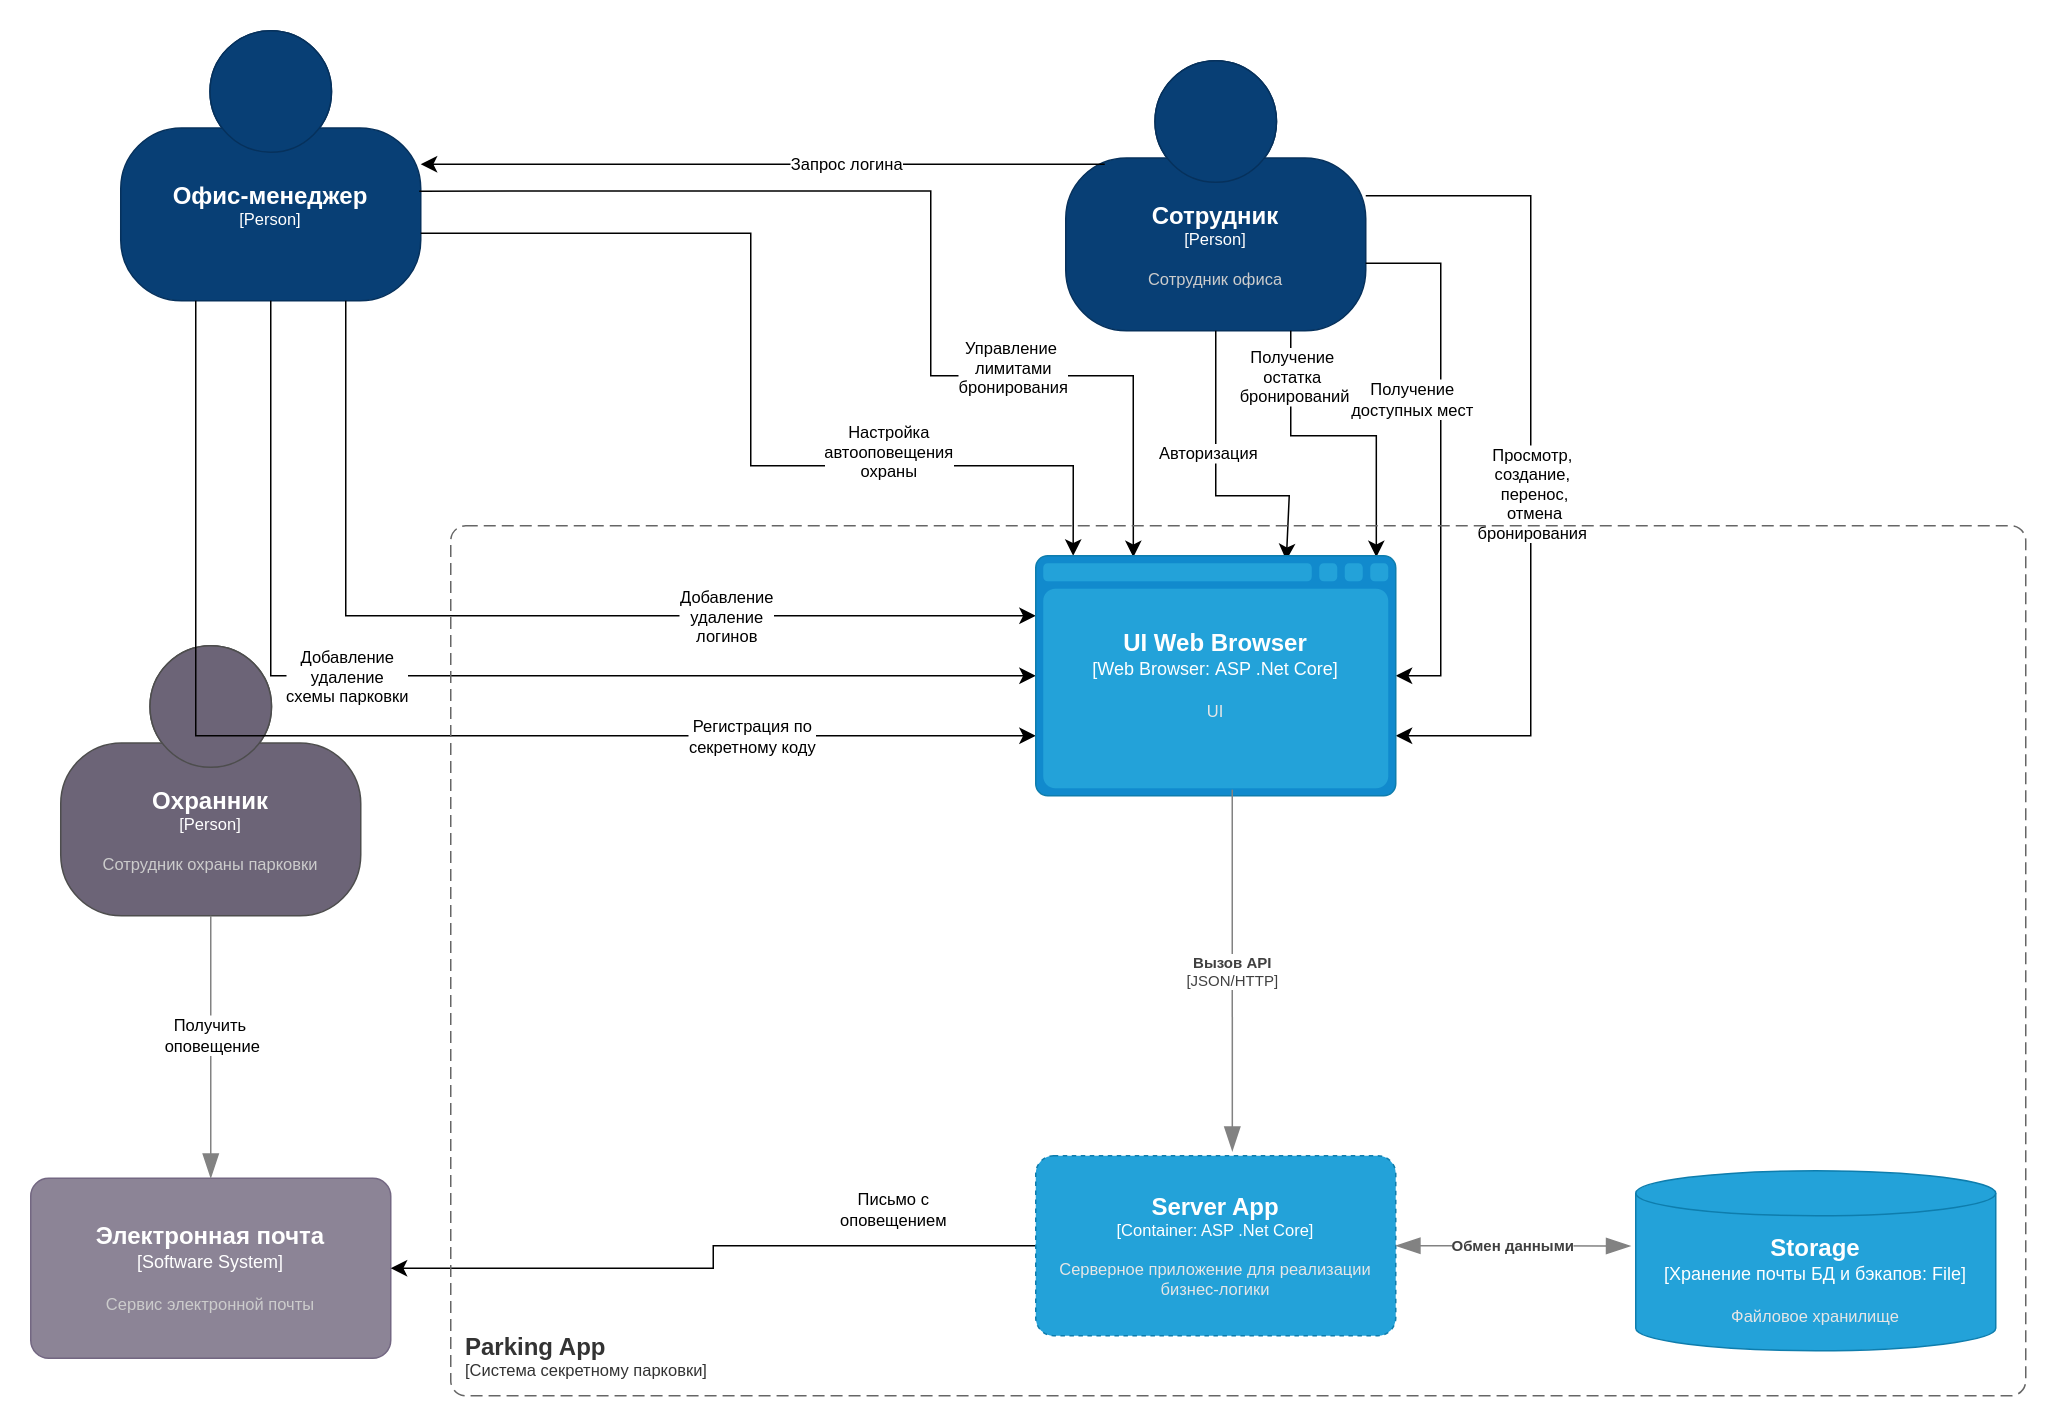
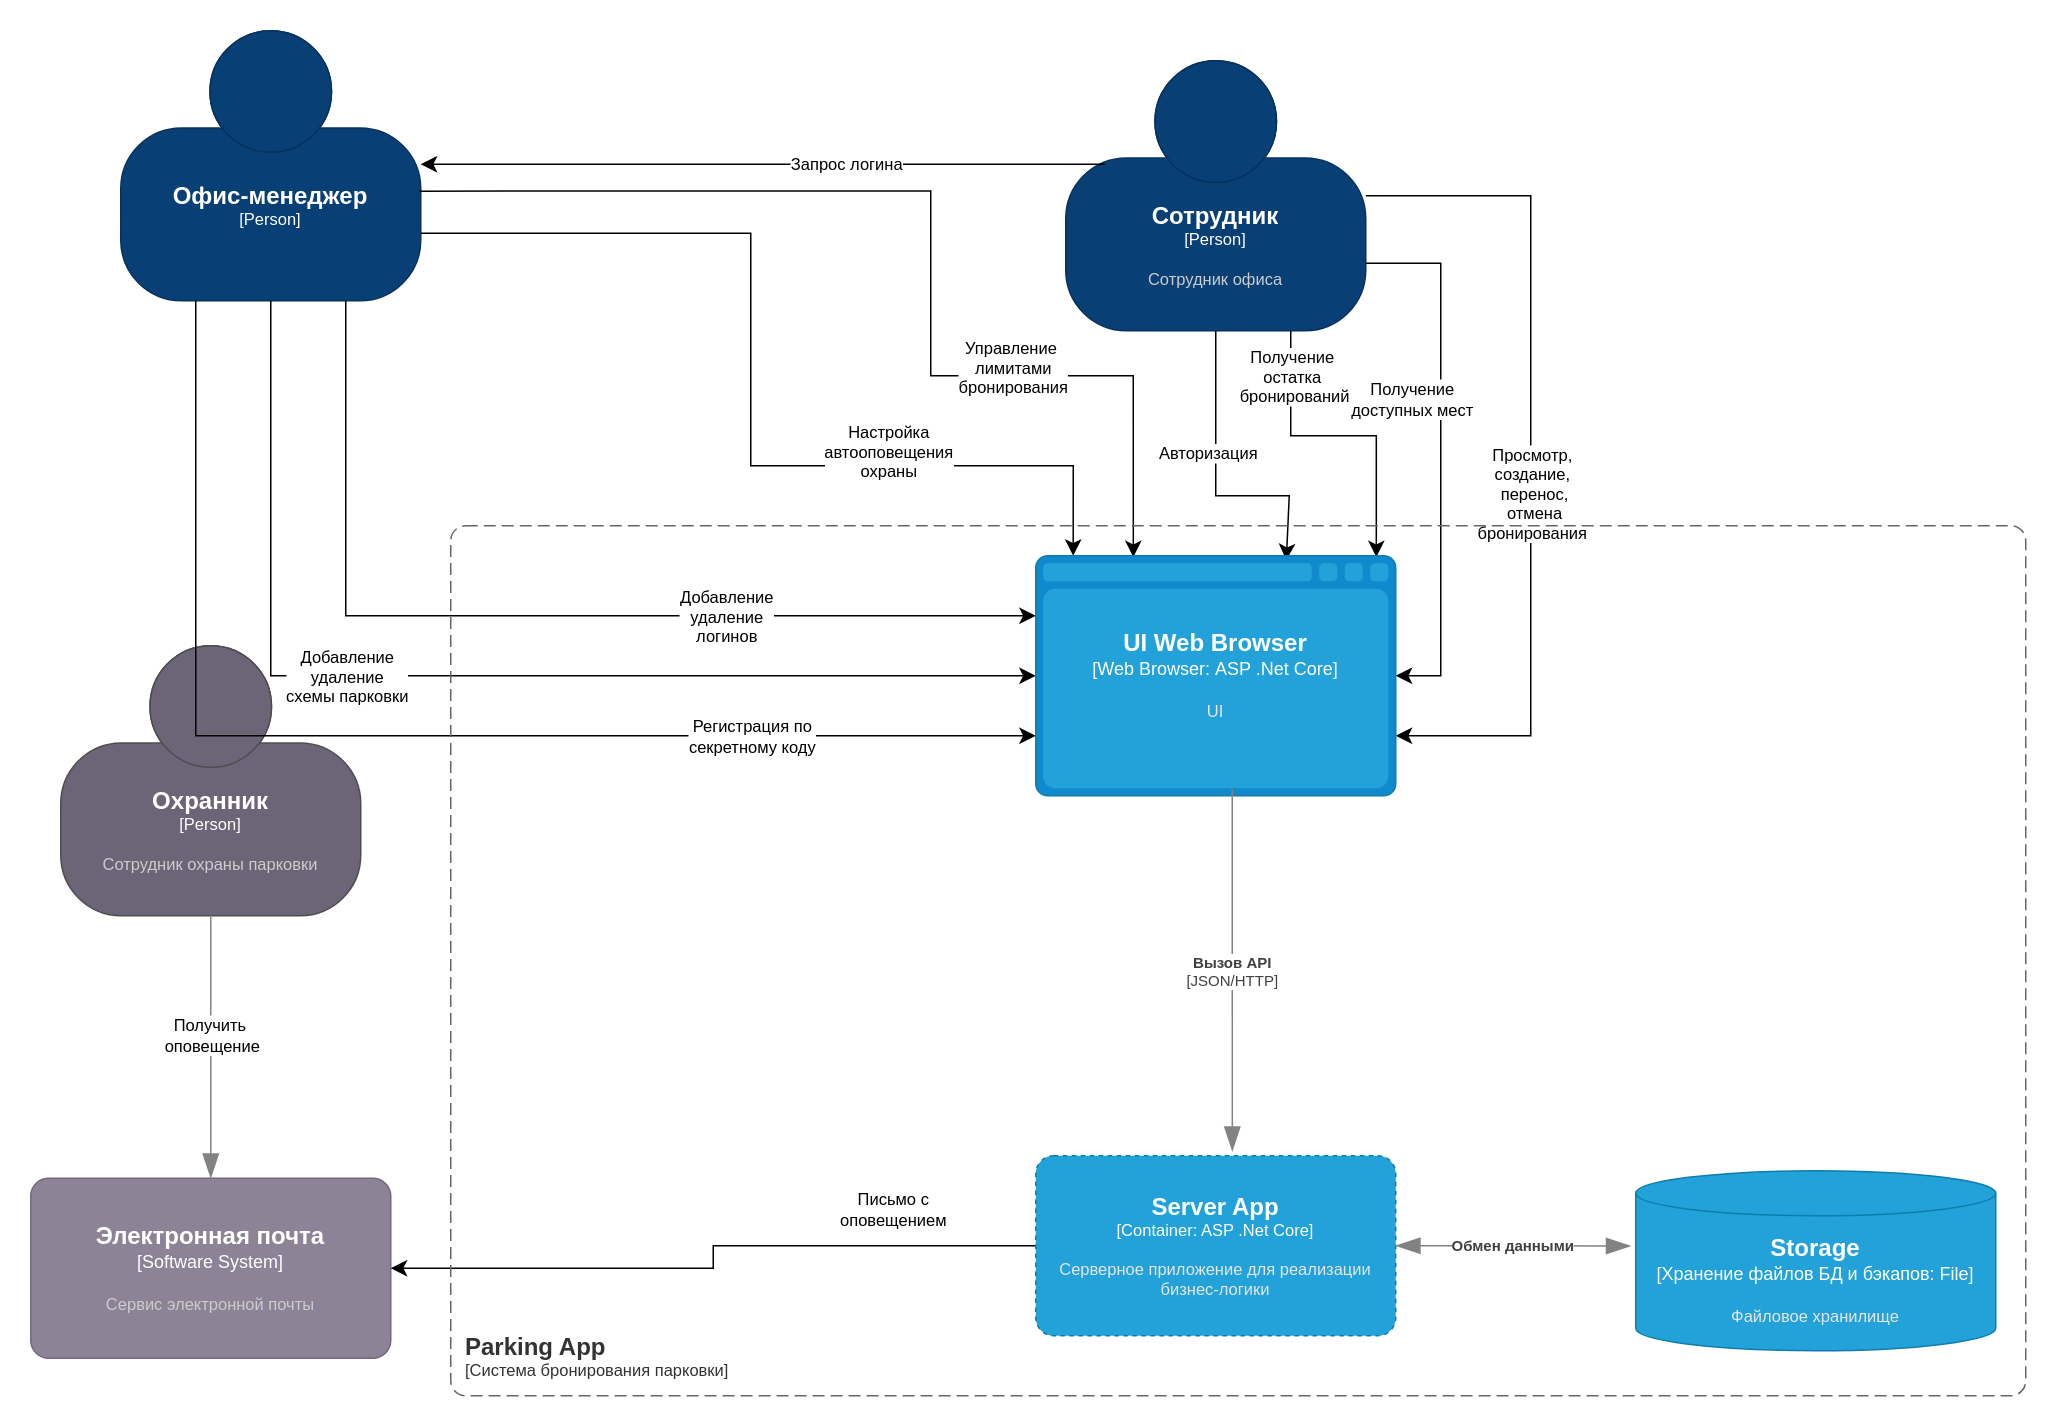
node "Storage [Хранение почты БД и бэкапов: File] Файловое хранилище": label "Storage [Хранение почты БД и бэкапов: File] Файловое хранилище" -> "Storage [Хранение файлов БД и бэкапов: File] Файловое хранилище"
node "Parking App [Система секретному парковки]": label "Parking App [Система секретному парковки]" -> "Parking App [Система бронирования парковки]"
